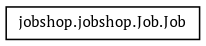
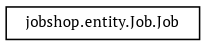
node "jobshop.jobshop.Job.Job": label "jobshop.jobshop.Job.Job" -> "jobshop.entity.Job.Job"
